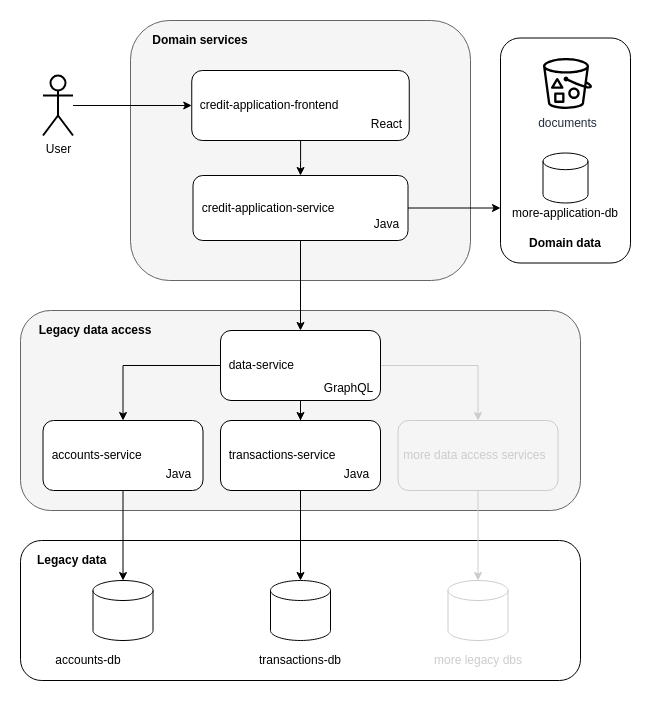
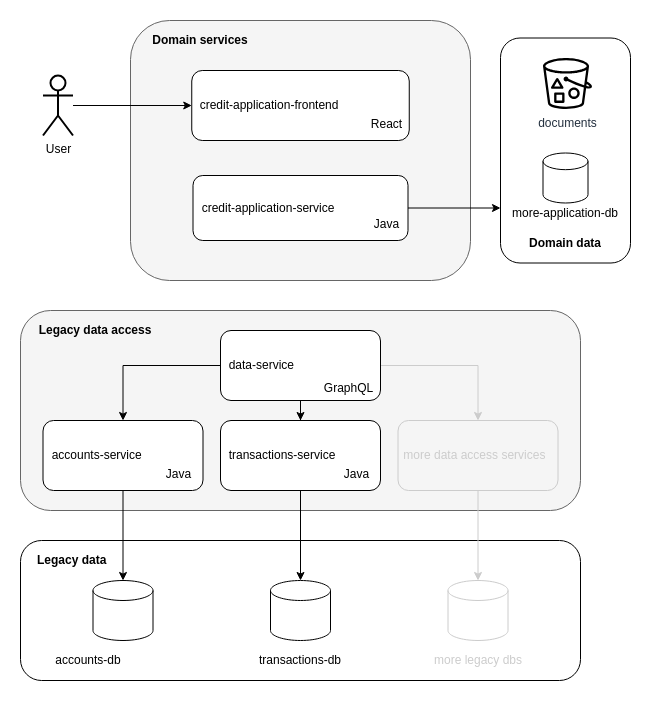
edge "credit-application-frontend" -> "credit-application-service": removed
edge "credit-application-service" -> "data-service": removed
